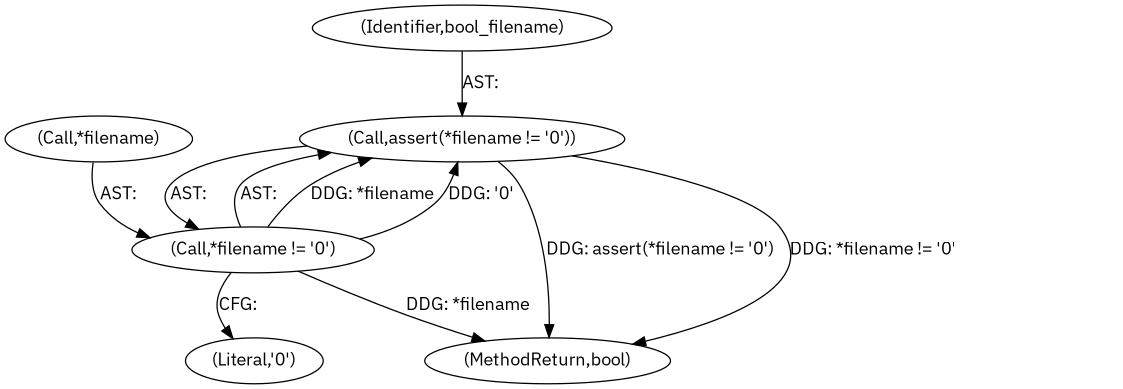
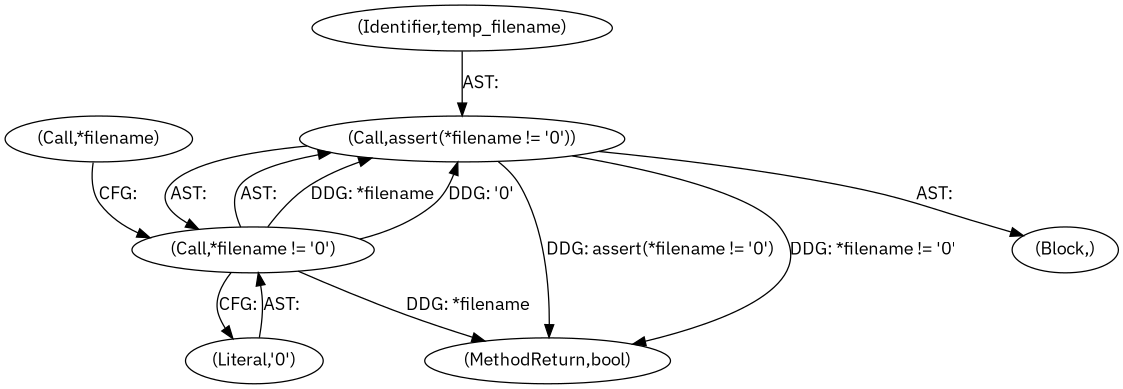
node "(Identifier,bool_filename)": label "(Identifier,bool_filename)" -> "(Identifier,temp_filename)"
edge "(Call,*filename)" -> "(Call,*filename != '0')": label "AST: " -> "CFG: "
node "(Block,)": added
edge "(Literal,'0')" -> "(Call,*filename != '0')": added, label "AST:"
